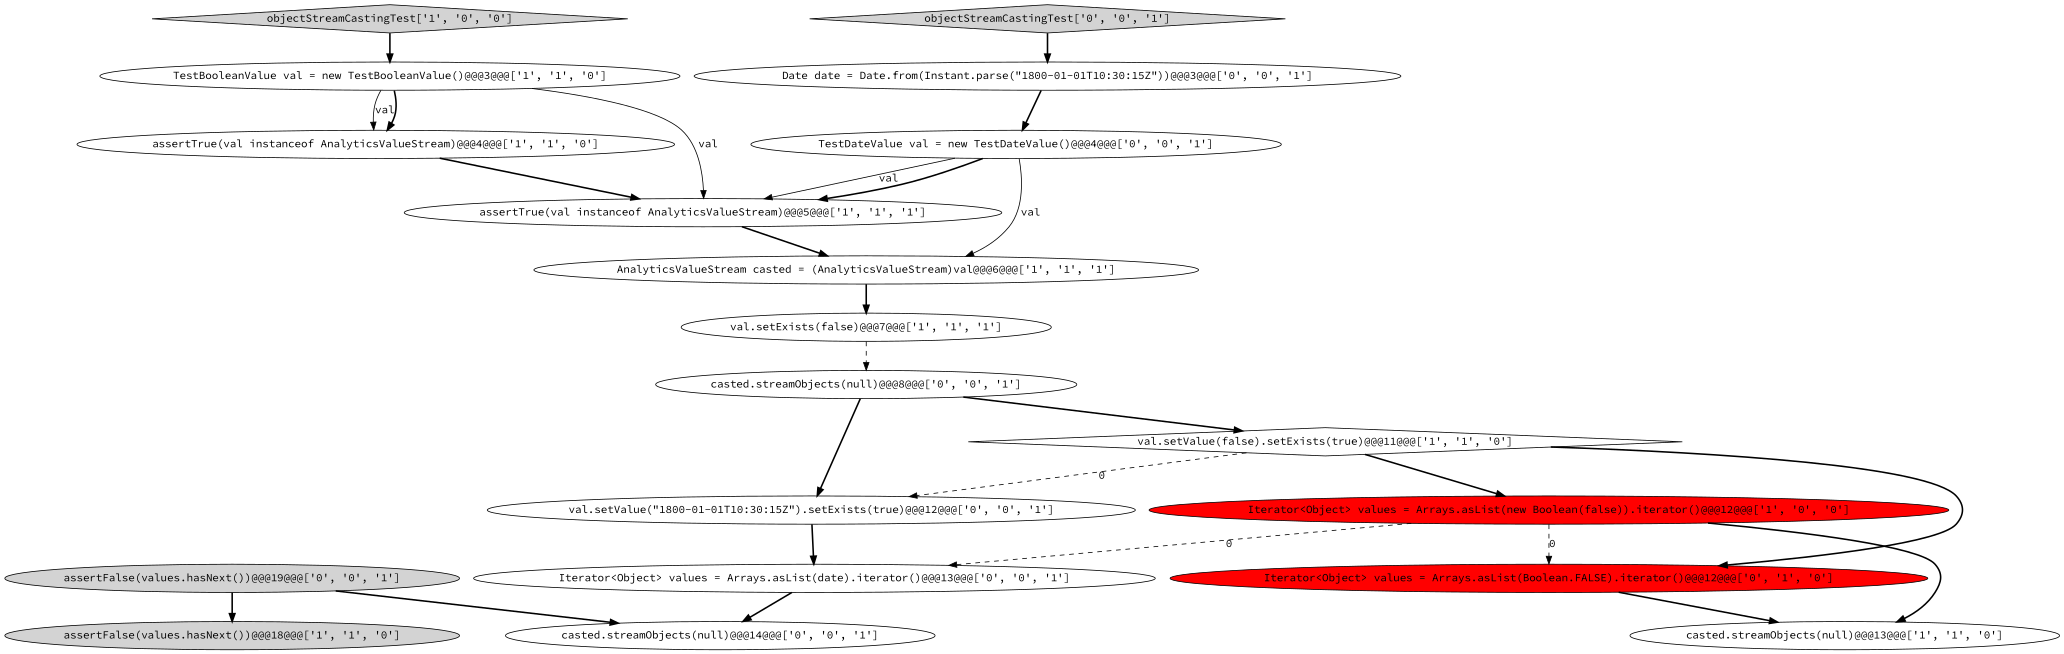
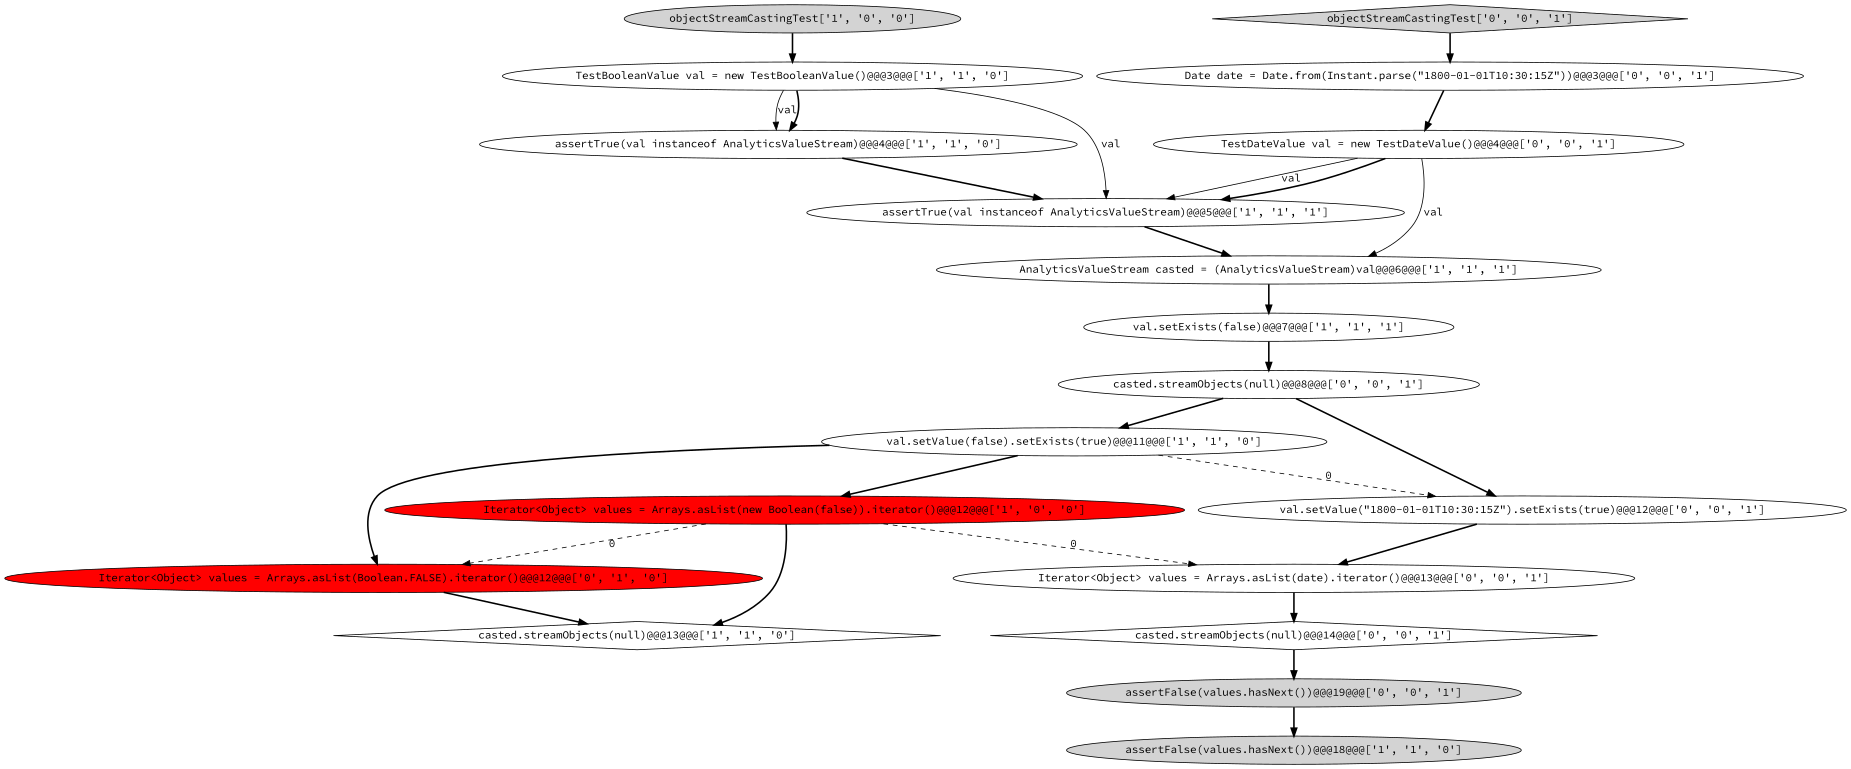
node "objectStreamCastingTest['1', '0', '0']": shape diamond -> ellipse
edge "val.setExists(false)@@@7@@@['1', '1', '1']" -> "casted.streamObjects(null)@@@8@@@['0', '0', '1']": style dashed -> bold
node "val.setValue(false).setExists(true)@@@11@@@['1', '1', '0']": shape diamond -> ellipse
edge "assertFalse(values.hasNext())@@@19@@@['0', '0', '1']" -> "casted.streamObjects(null)@@@14@@@['0', '0', '1']": reversed
node "casted.streamObjects(null)@@@14@@@['0', '0', '1']": shape ellipse -> diamond
node "casted.streamObjects(null)@@@13@@@['1', '1', '0']": shape ellipse -> diamond
